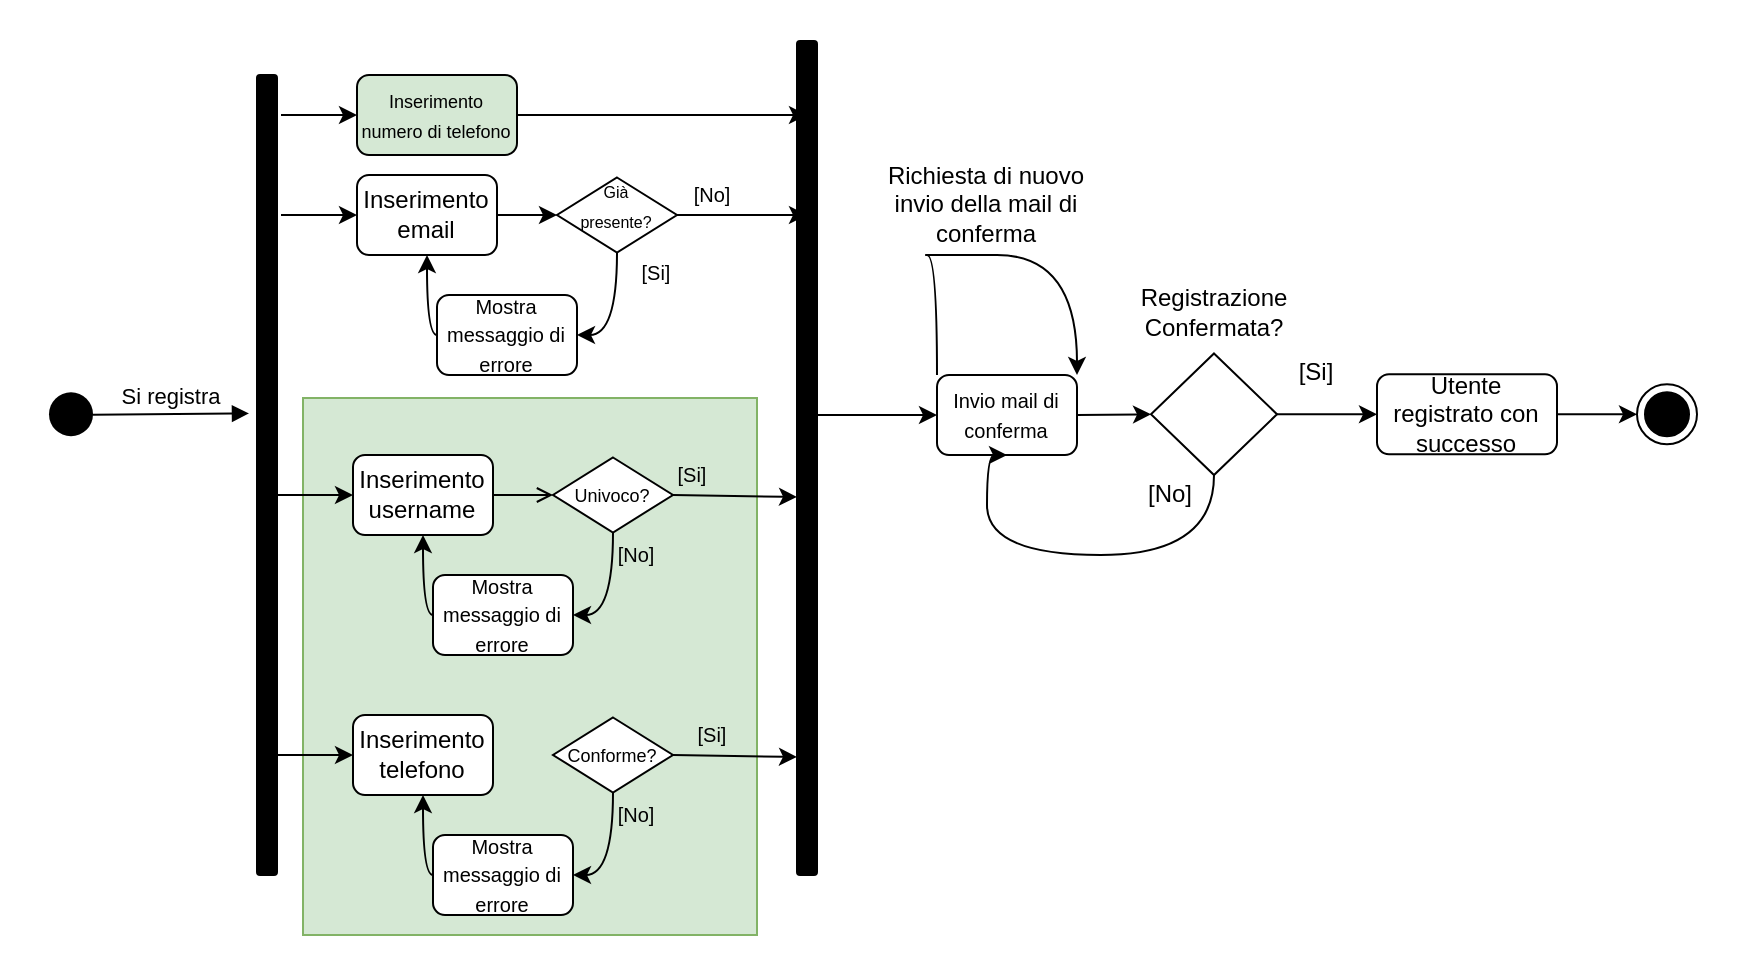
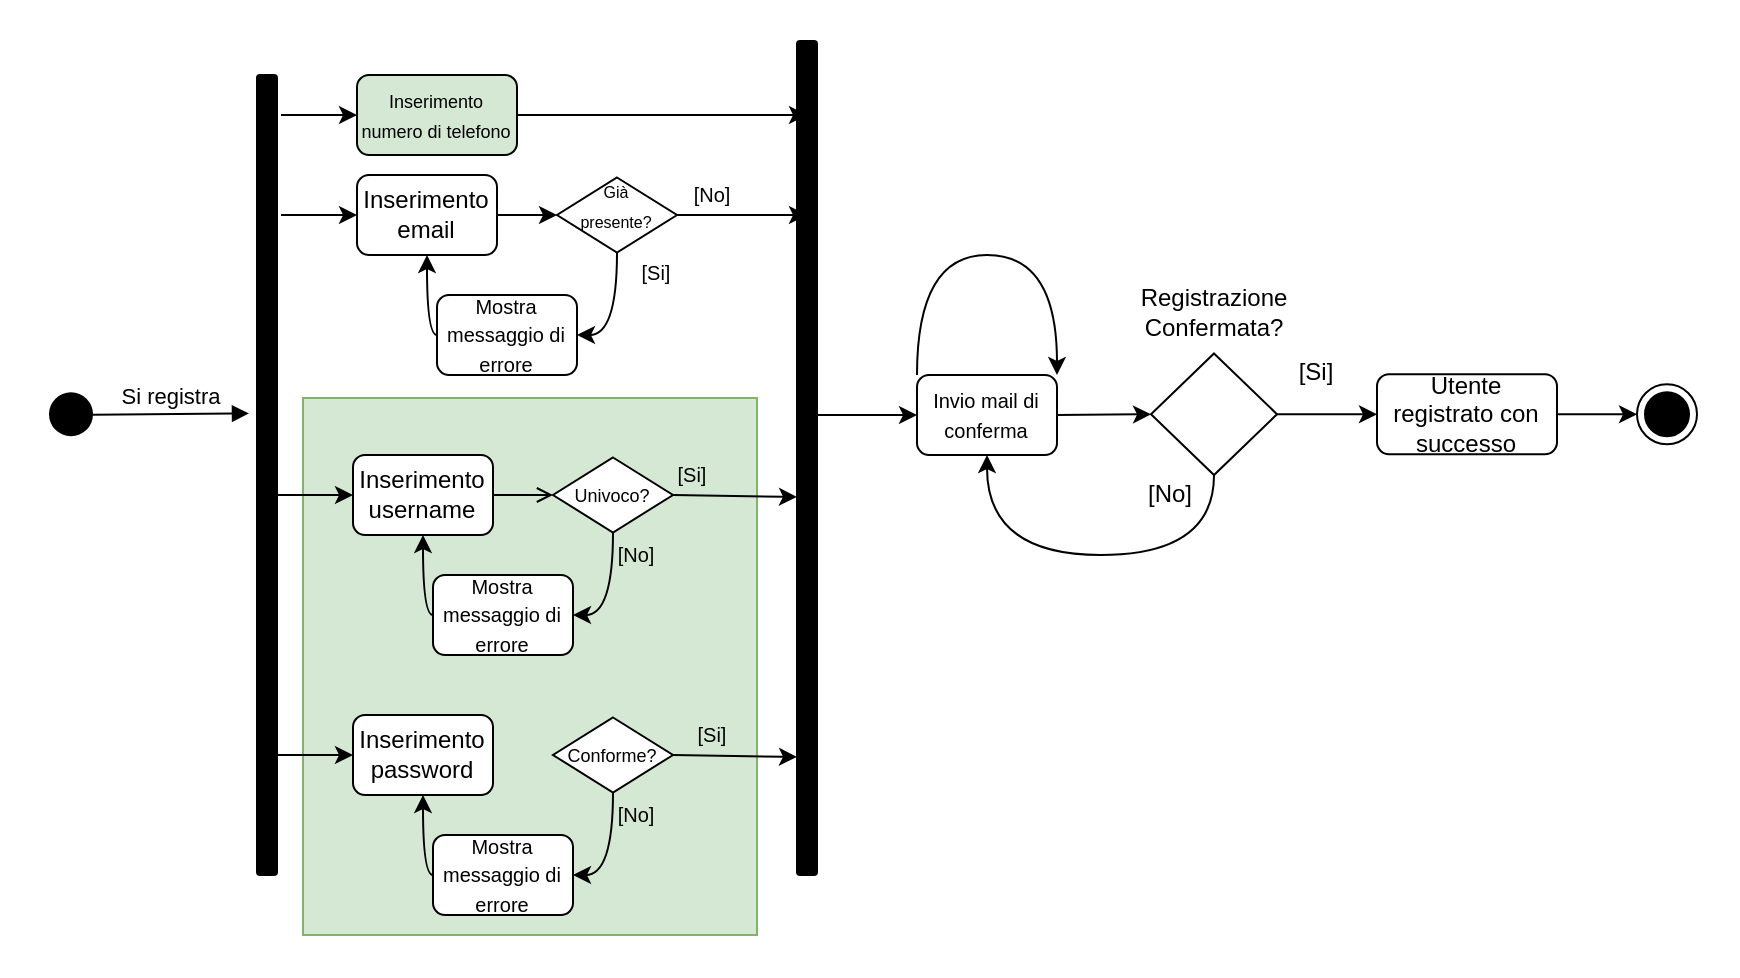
node "Richiesta di nuovo invio della mail di conferma": removed
node "Invio mail di conferma": moved (1007, 415) -> (987, 415)
node "Inserimento telefono": label "Inserimento telefono" -> "Inserimento password"
